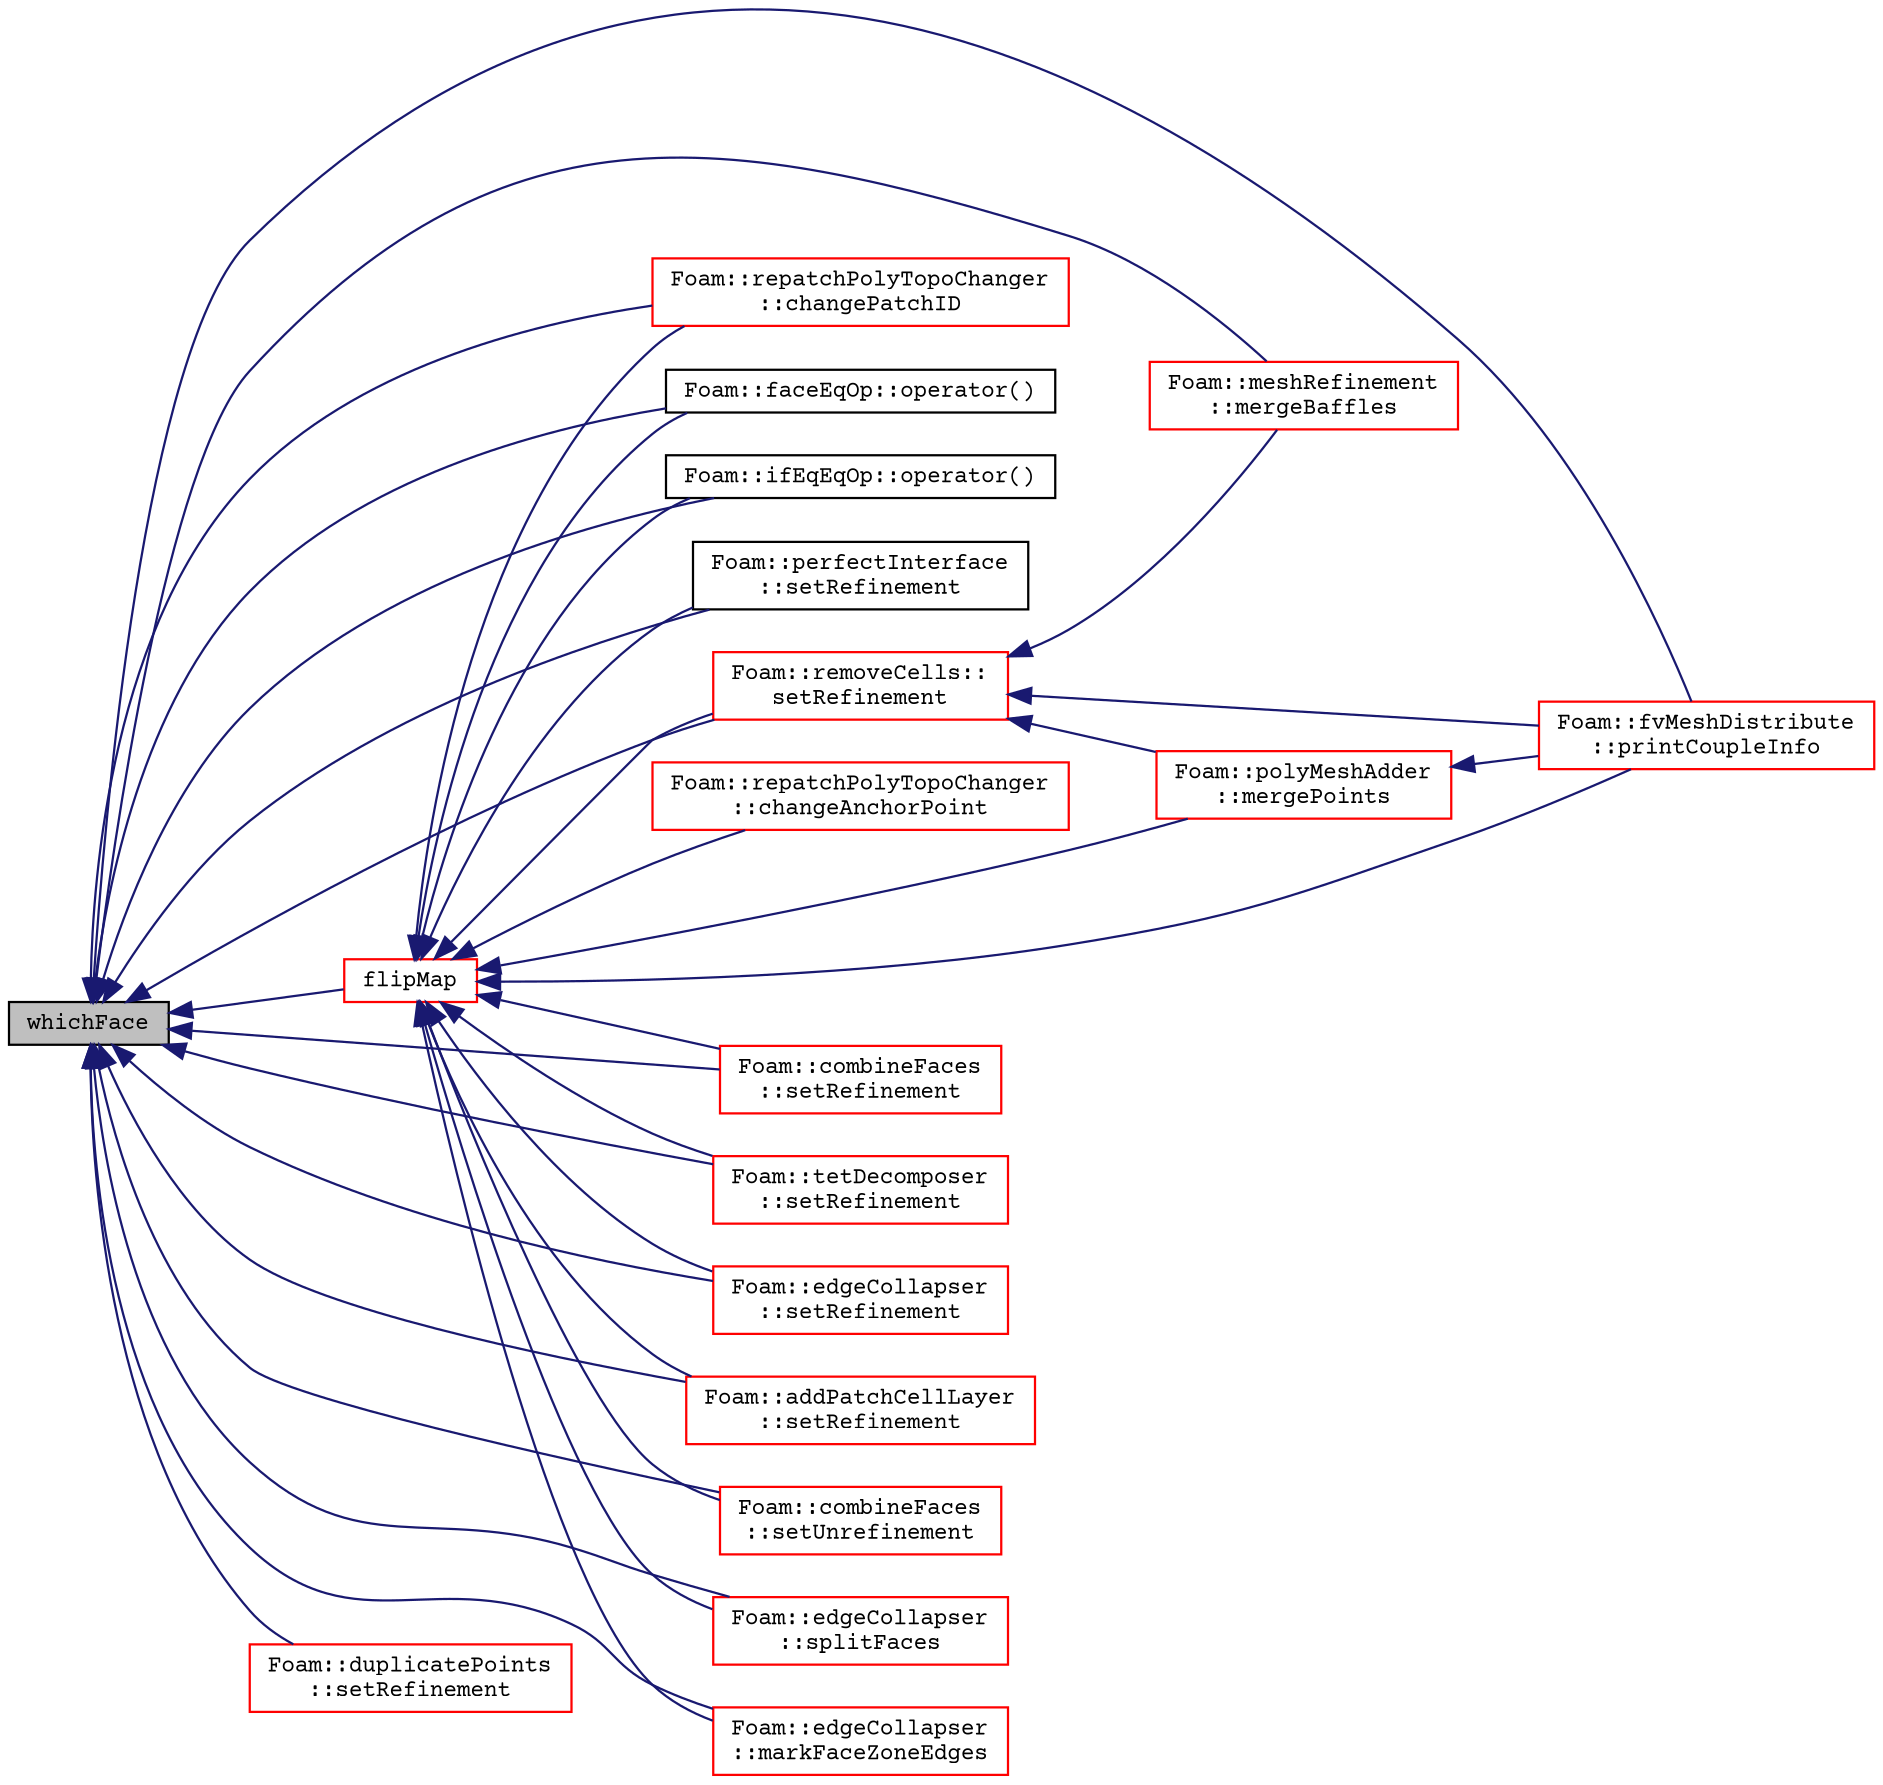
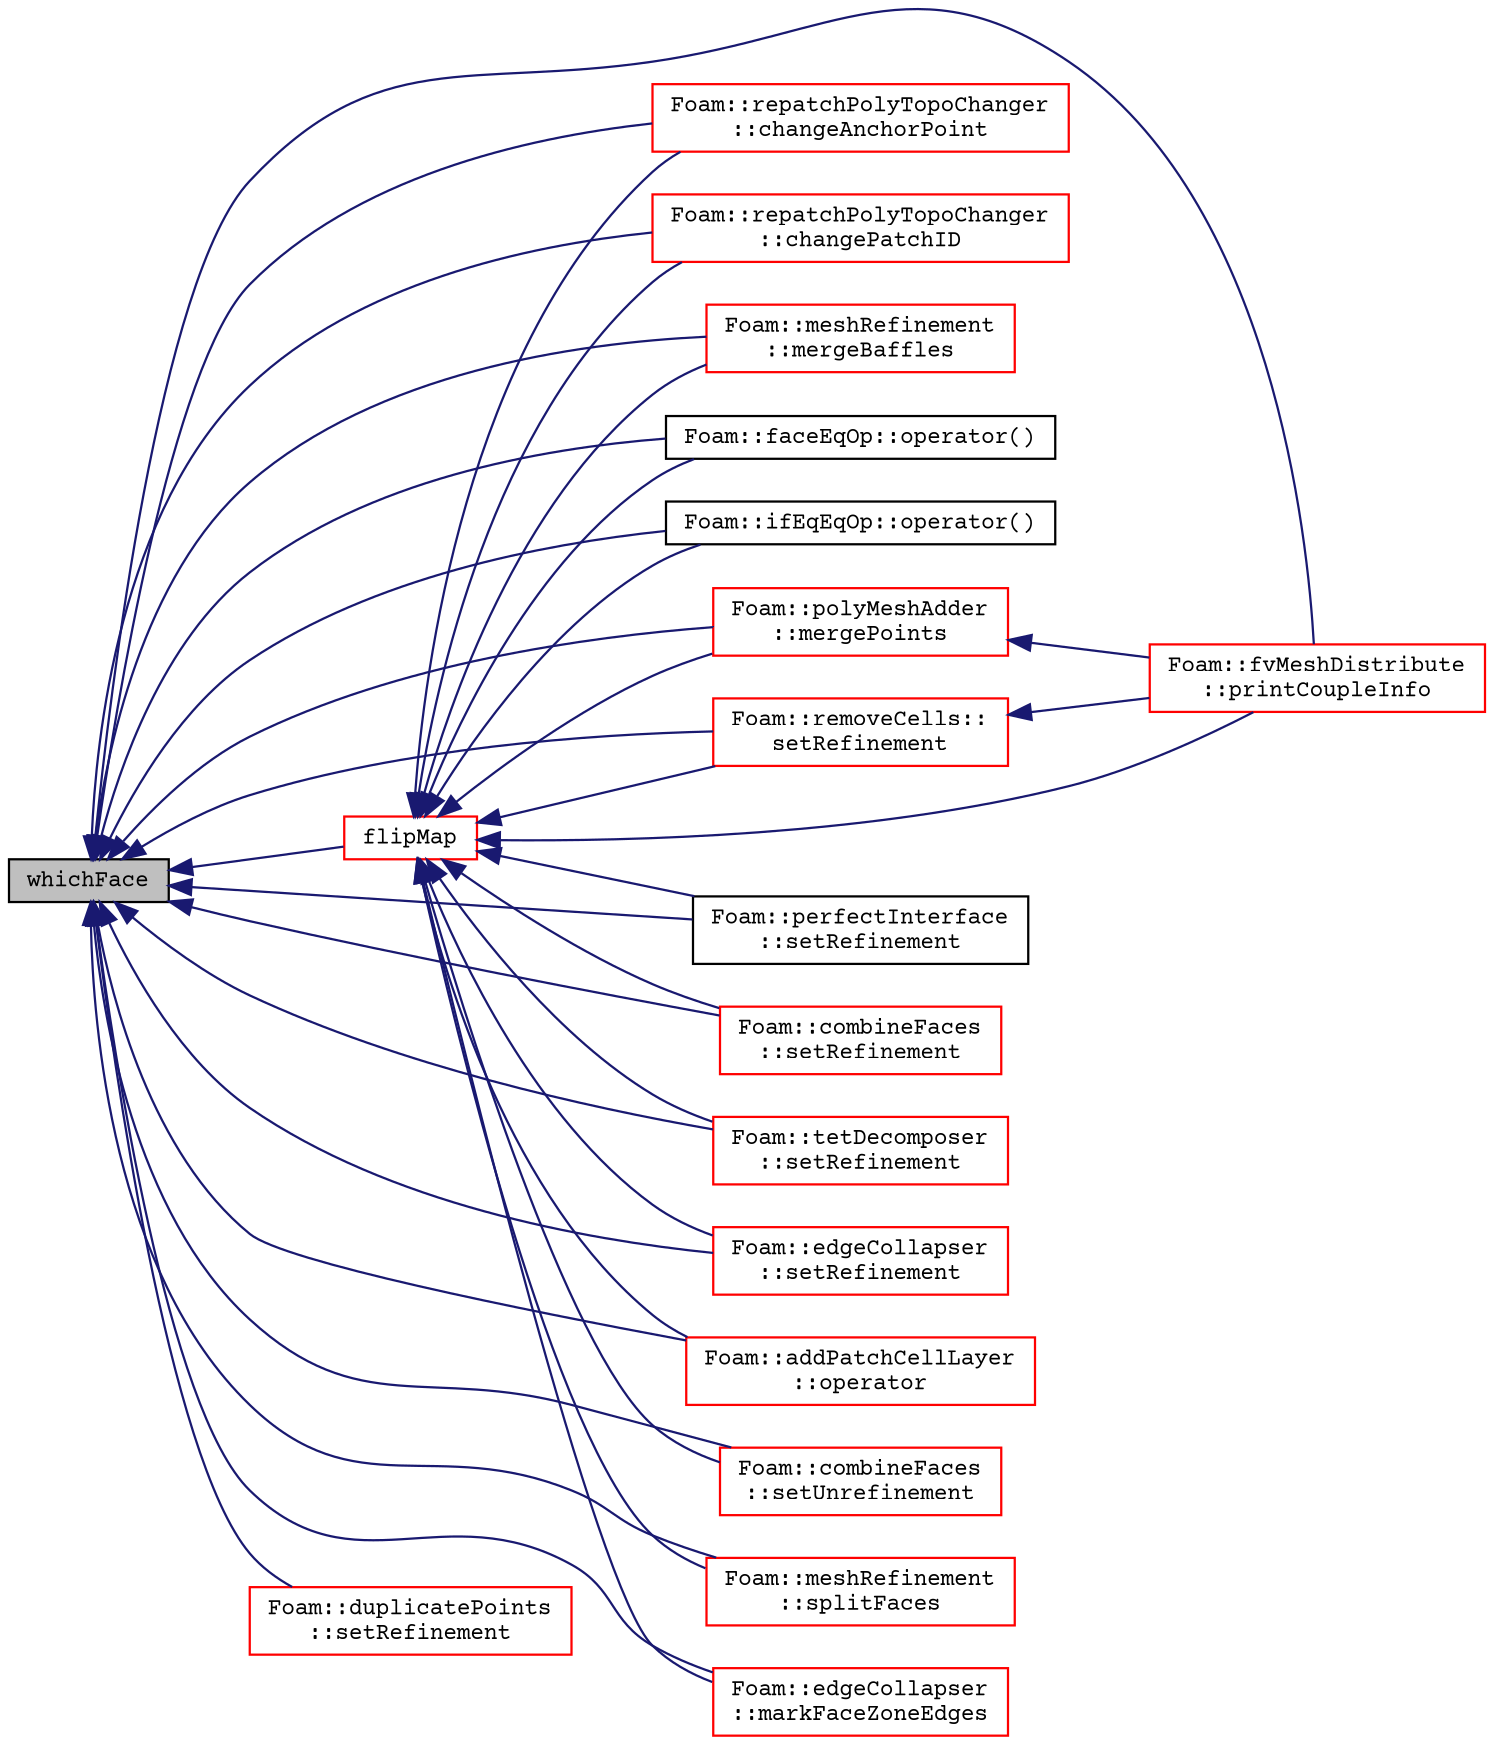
edge "Foam::repatchPolyTopoChanger ::changeAnchorPoint" -> "whichFace": added
edge "Foam::meshRefinement ::mergeBaffles" -> "Foam::removeCells:: setRefinement": now "Foam::meshRefinement ::mergeBaffles" -> "flipMap"
edge "Foam::polyMeshAdder ::mergePoints" -> "Foam::removeCells:: setRefinement": now "Foam::polyMeshAdder ::mergePoints" -> "whichFace"
node "Foam::addPatchCellLayer ::setRefinement": label "Foam::addPatchCellLayer ::setRefinement" -> "Foam::addPatchCellLayer ::operator"
node "Foam::edgeCollapser ::splitFaces": label "Foam::edgeCollapser ::splitFaces" -> "Foam::meshRefinement ::splitFaces"
